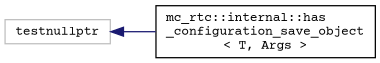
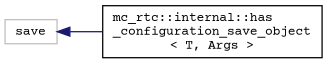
node "testnullptr": label "testnullptr" -> "save"
